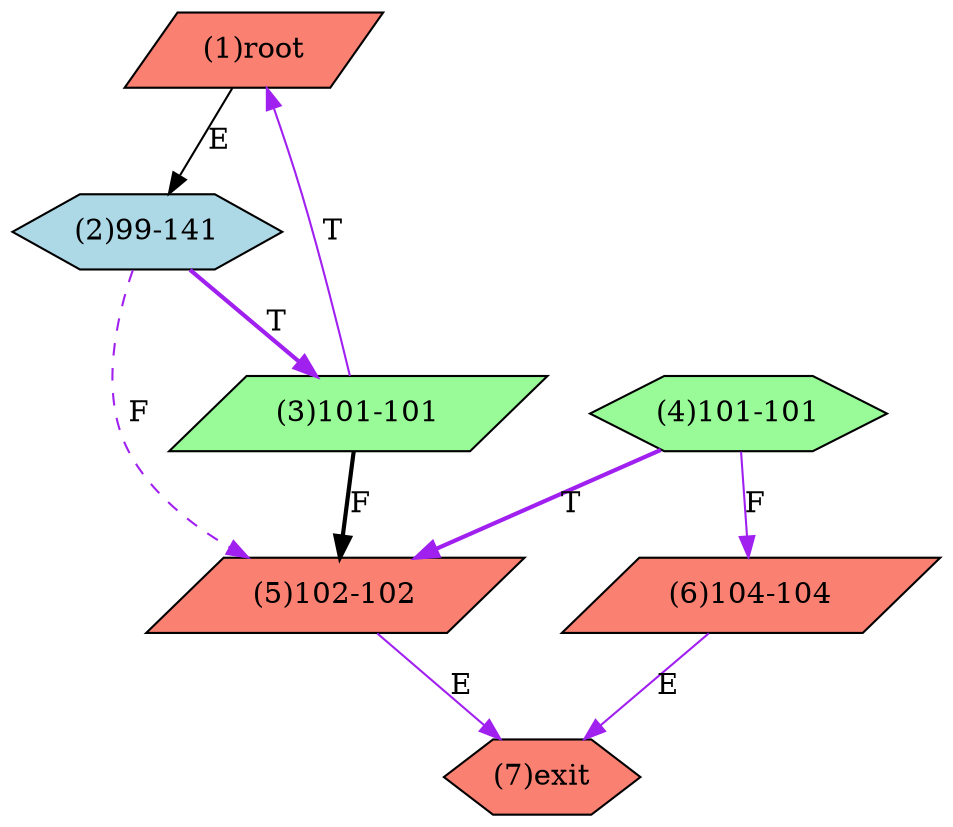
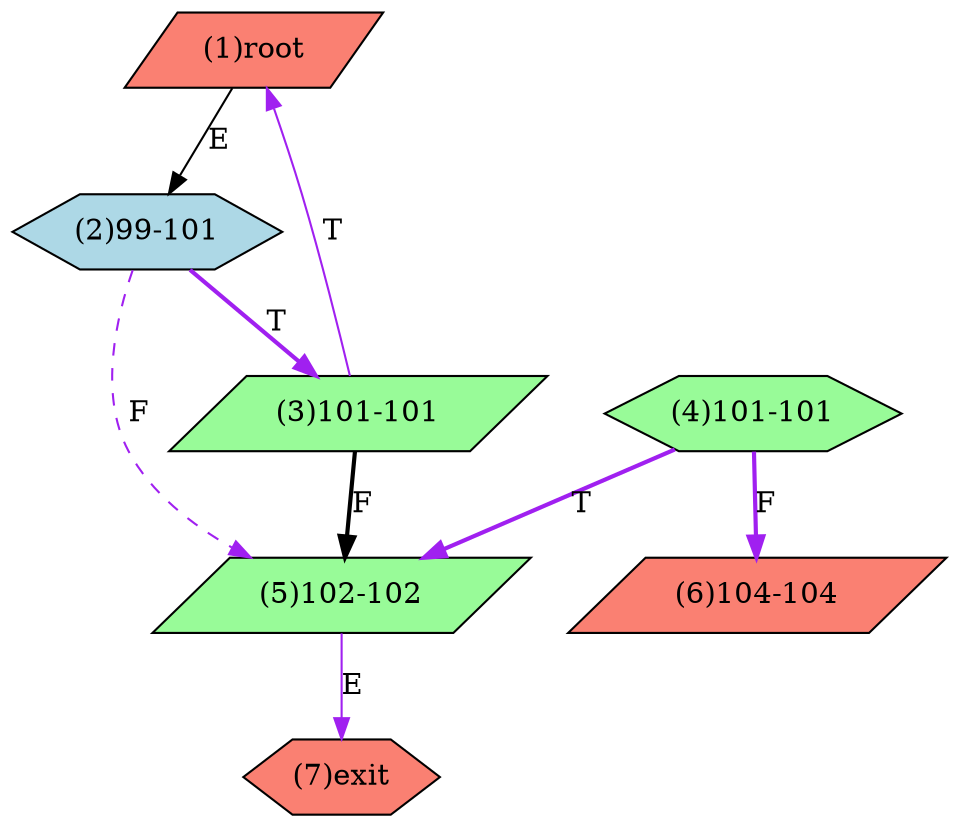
node "(2)99-141": label "(2)99-141" -> "(2)99-101"
edge "(4)101-101" -> "(6)104-104": style solid -> bold
node "(5)102-102": fillcolor salmon -> palegreen
edge "(6)104-104" -> "(7)exit": removed, label "E"
